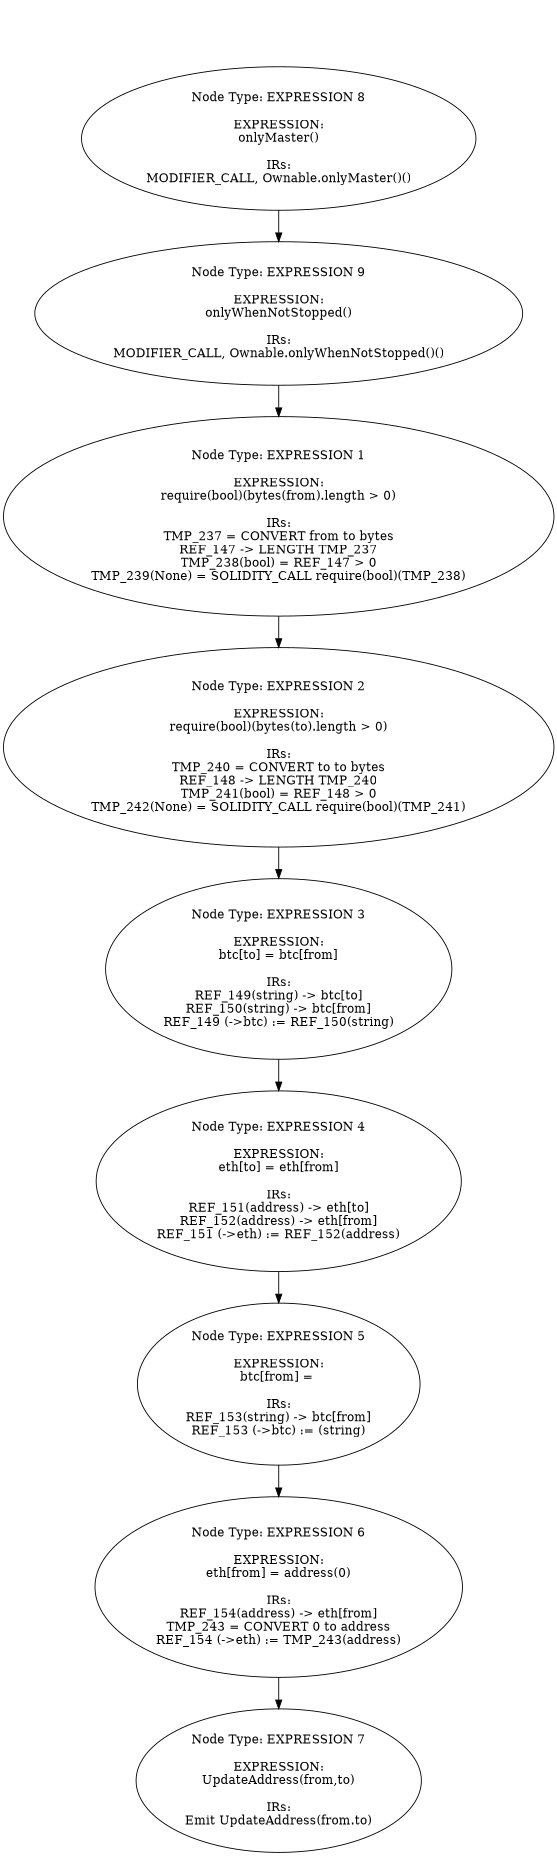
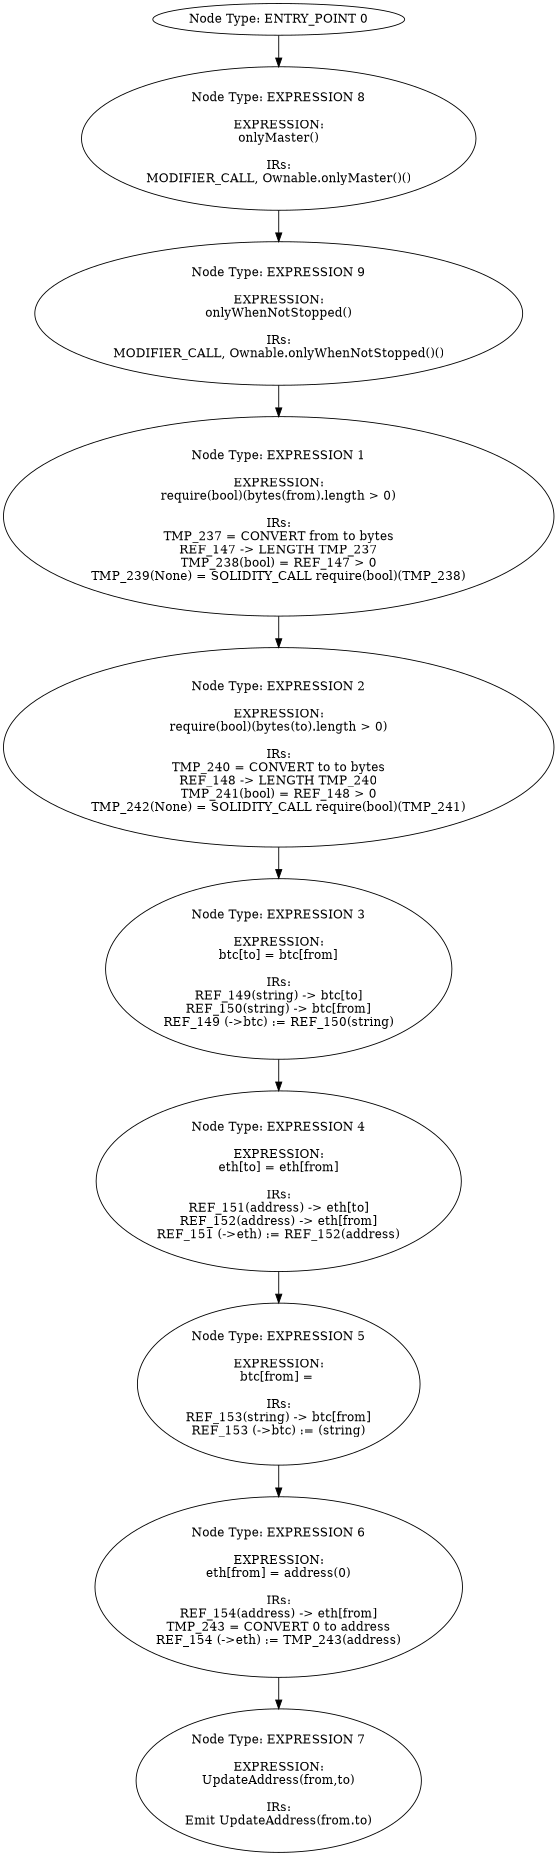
node "Node Type: ENTRY_POINT 0": added
